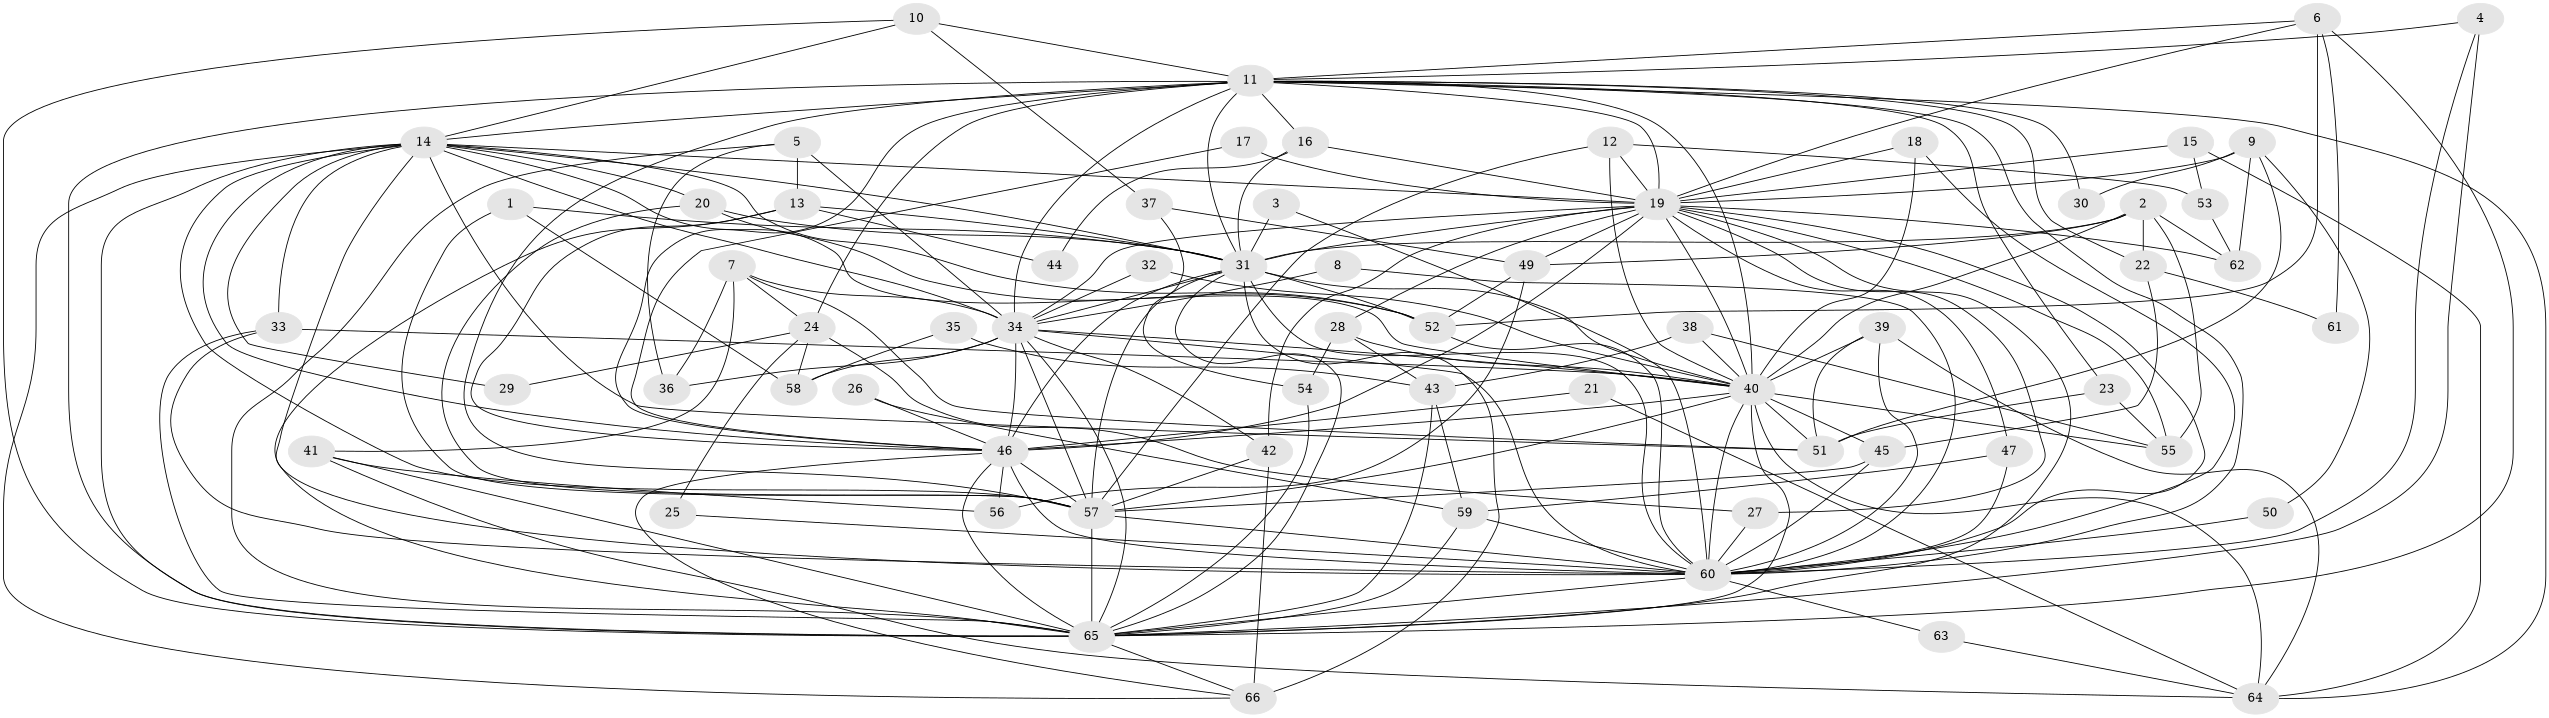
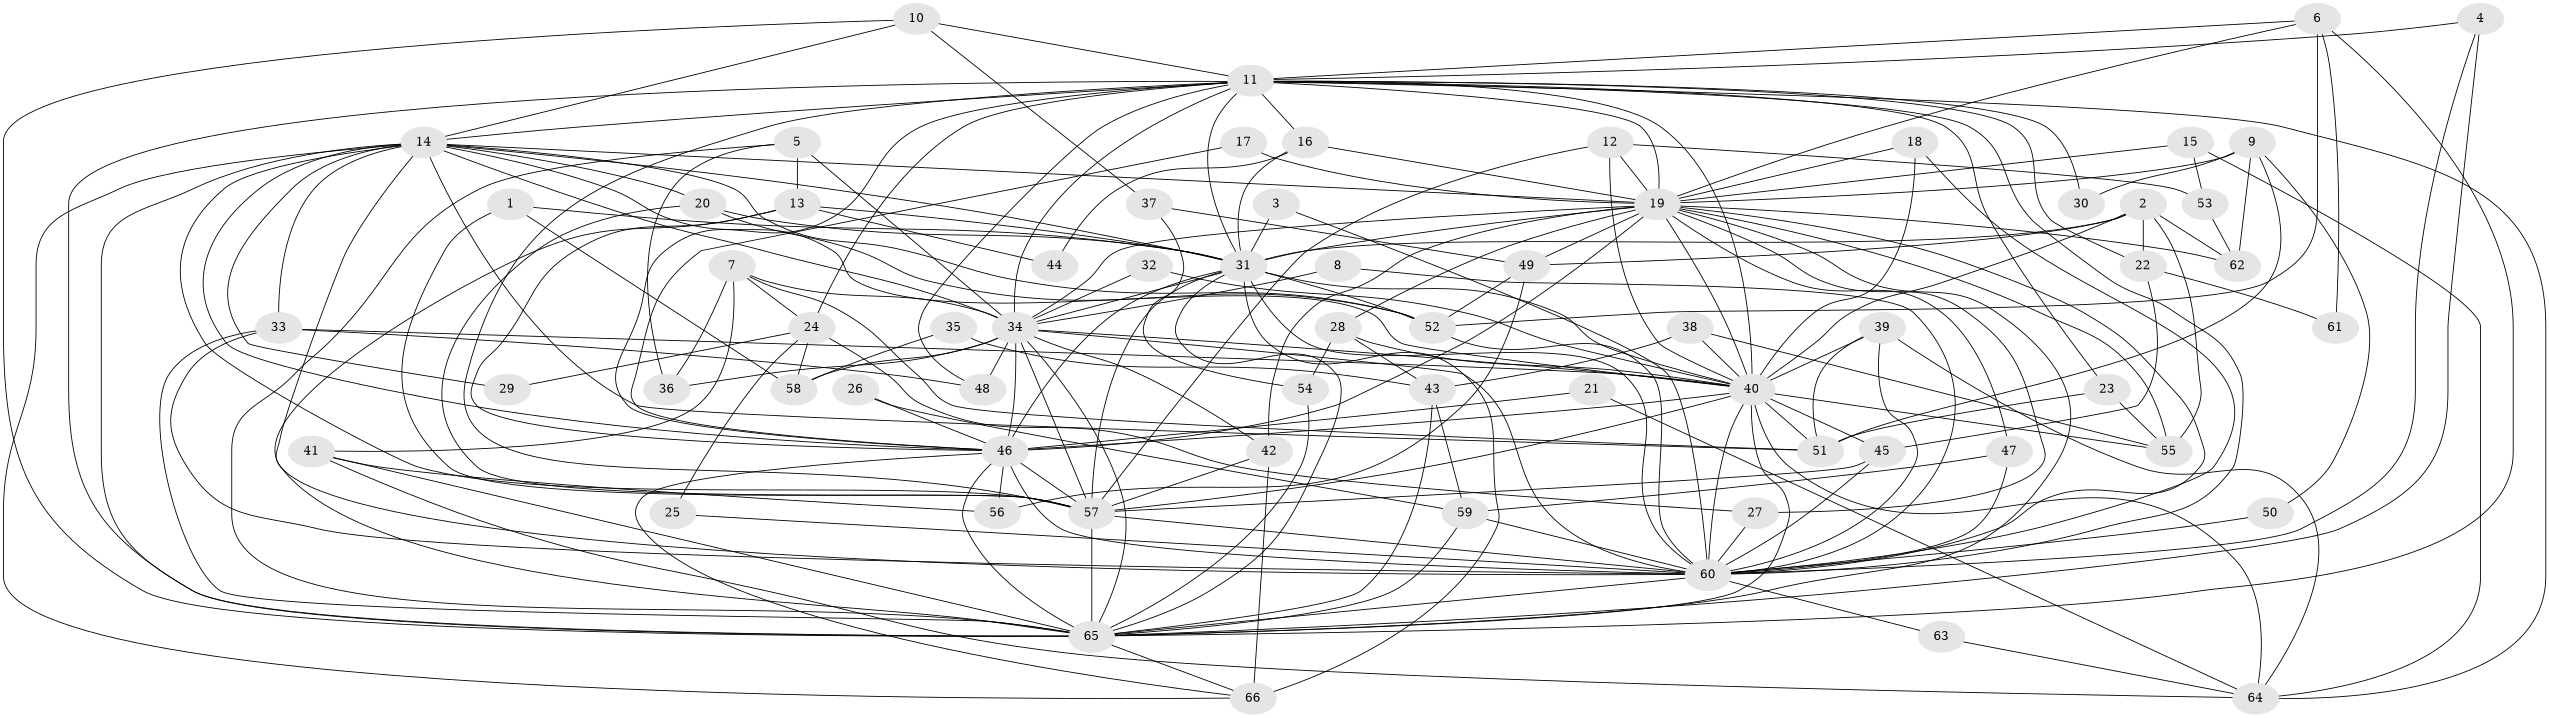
node "48": added
